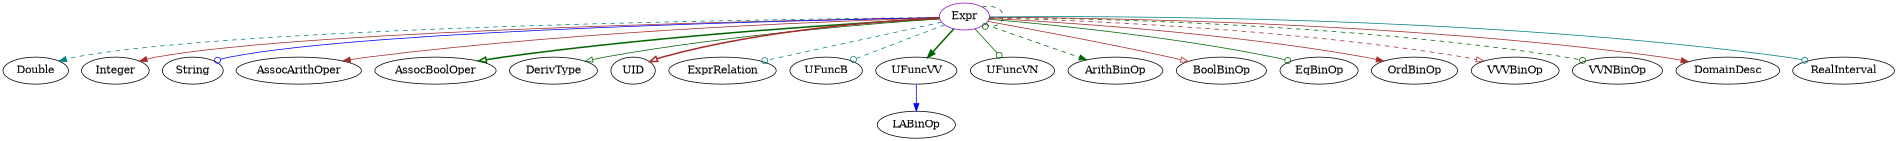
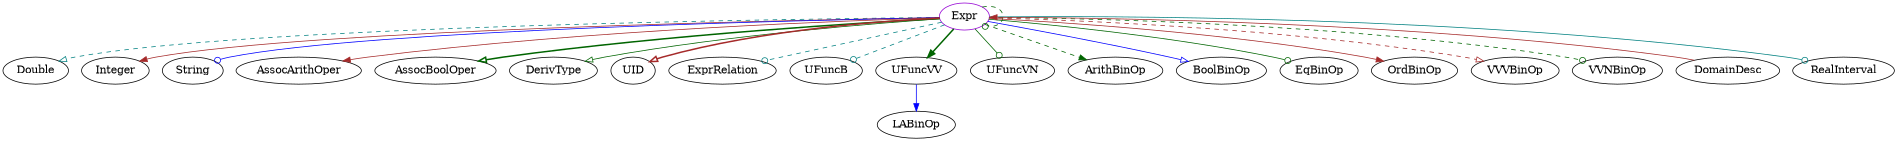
edge "Expr" -> "DomainDesc": reversed
edge "Expr" -> "Double": arrowhead normal -> onormal
edge "Expr" -> "BoolBinOp": color brown -> blue
